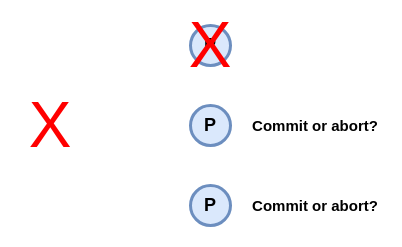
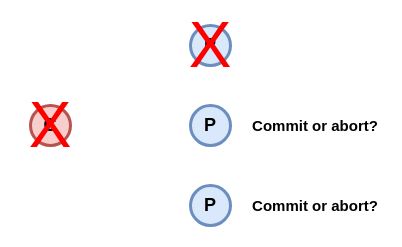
node "C": added
